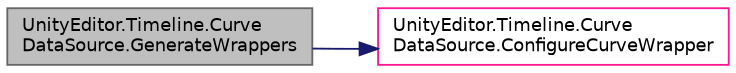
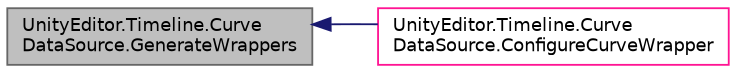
edge "UnityEditor.Timeline.Curve DataSource.GenerateWrappers" -> "UnityEditor.Timeline.Curve DataSource.ConfigureCurveWrapper": reversed
